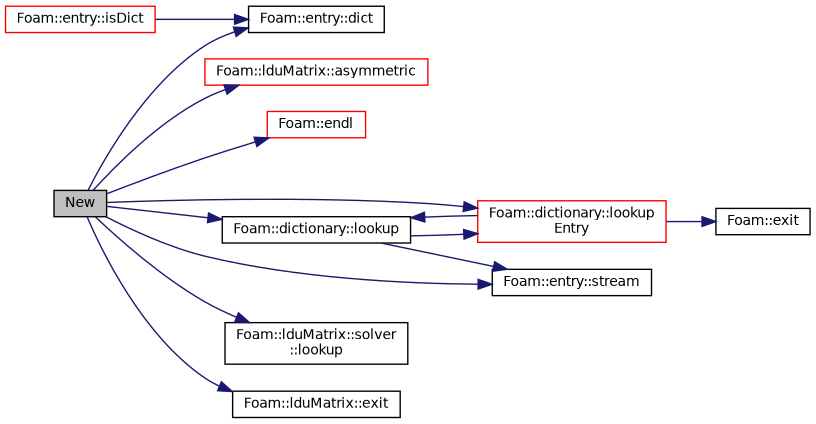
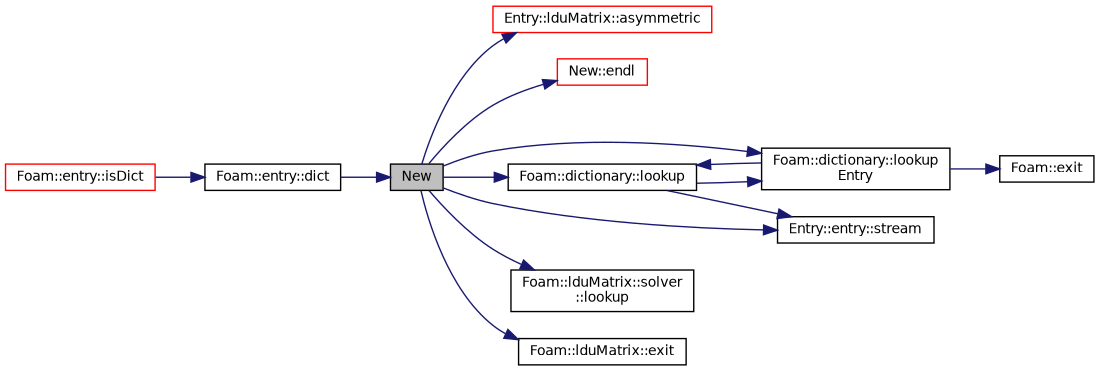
node "Foam::lduMatrix::asymmetric": label "Foam::lduMatrix::asymmetric" -> "Entry::lduMatrix::asymmetric"
edge "New" -> "Foam::entry::dict": reversed
node "Foam::endl": label "Foam::endl" -> "New::endl"
node "Foam::dictionary::lookup Entry": color red -> black
node "Foam::entry::stream": label "Foam::entry::stream" -> "Entry::entry::stream"
